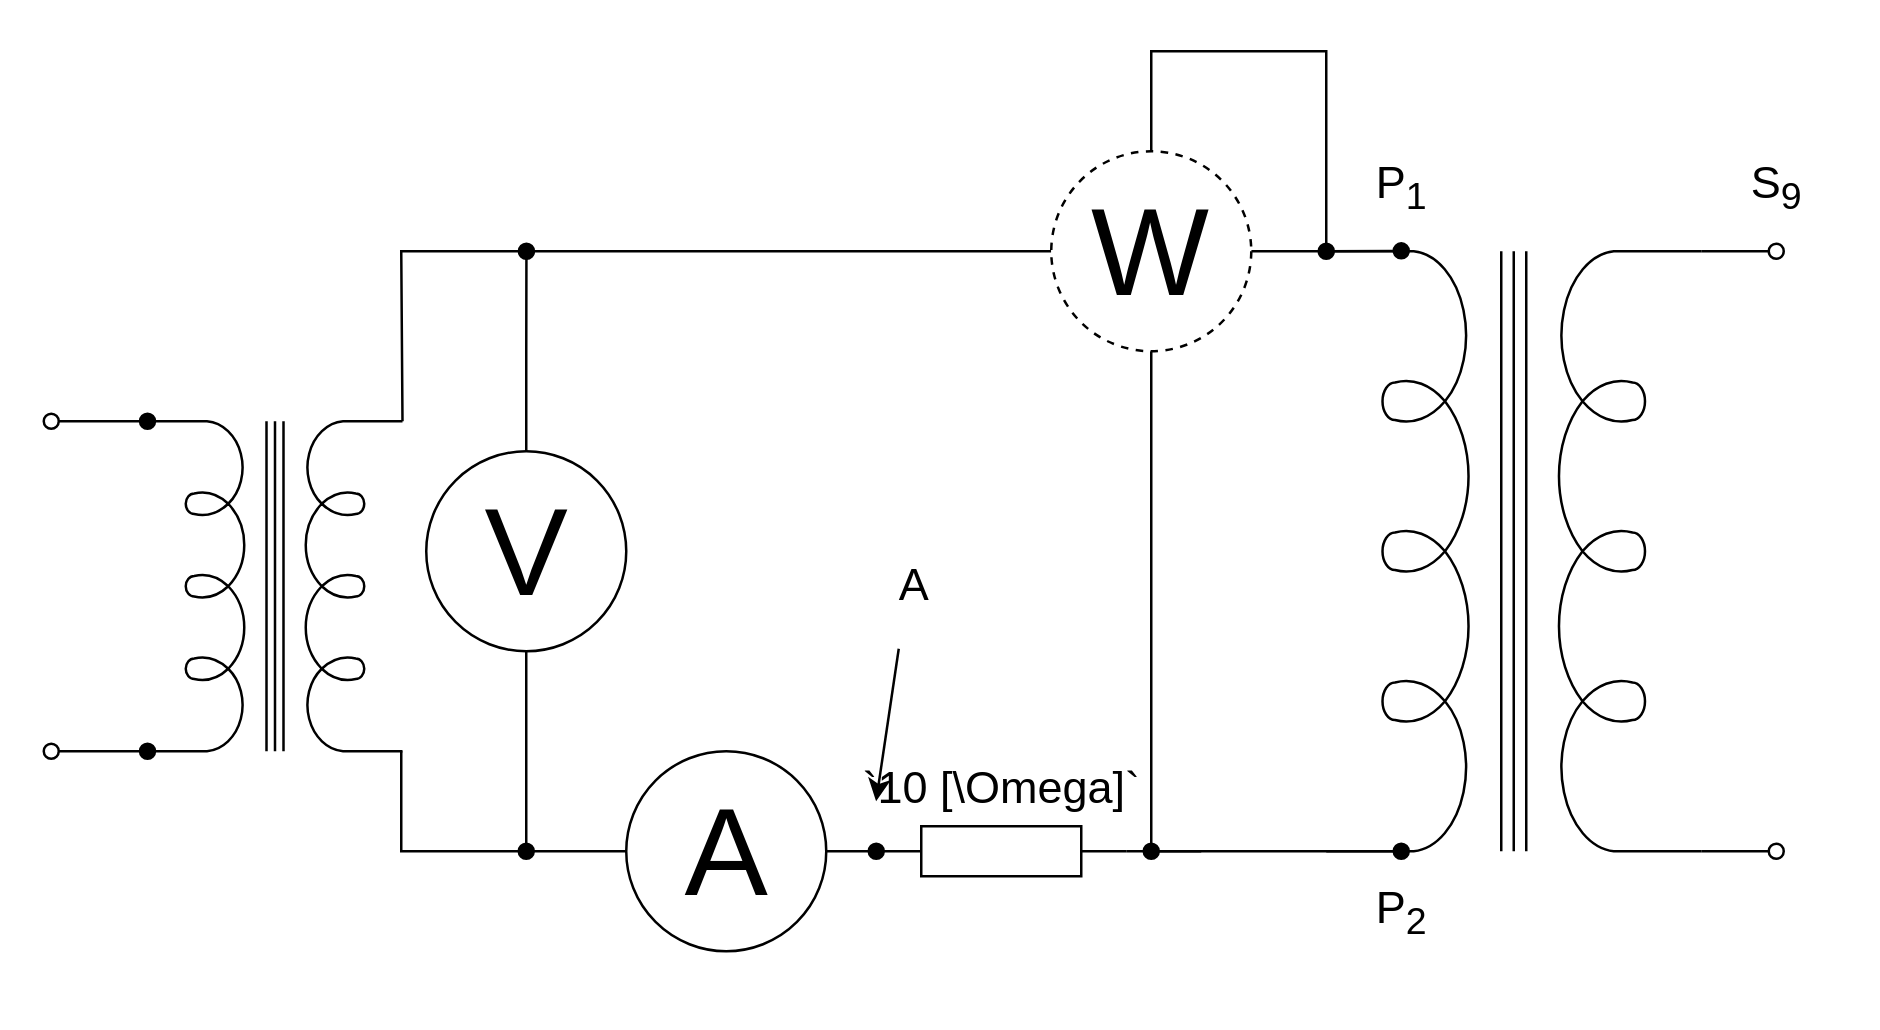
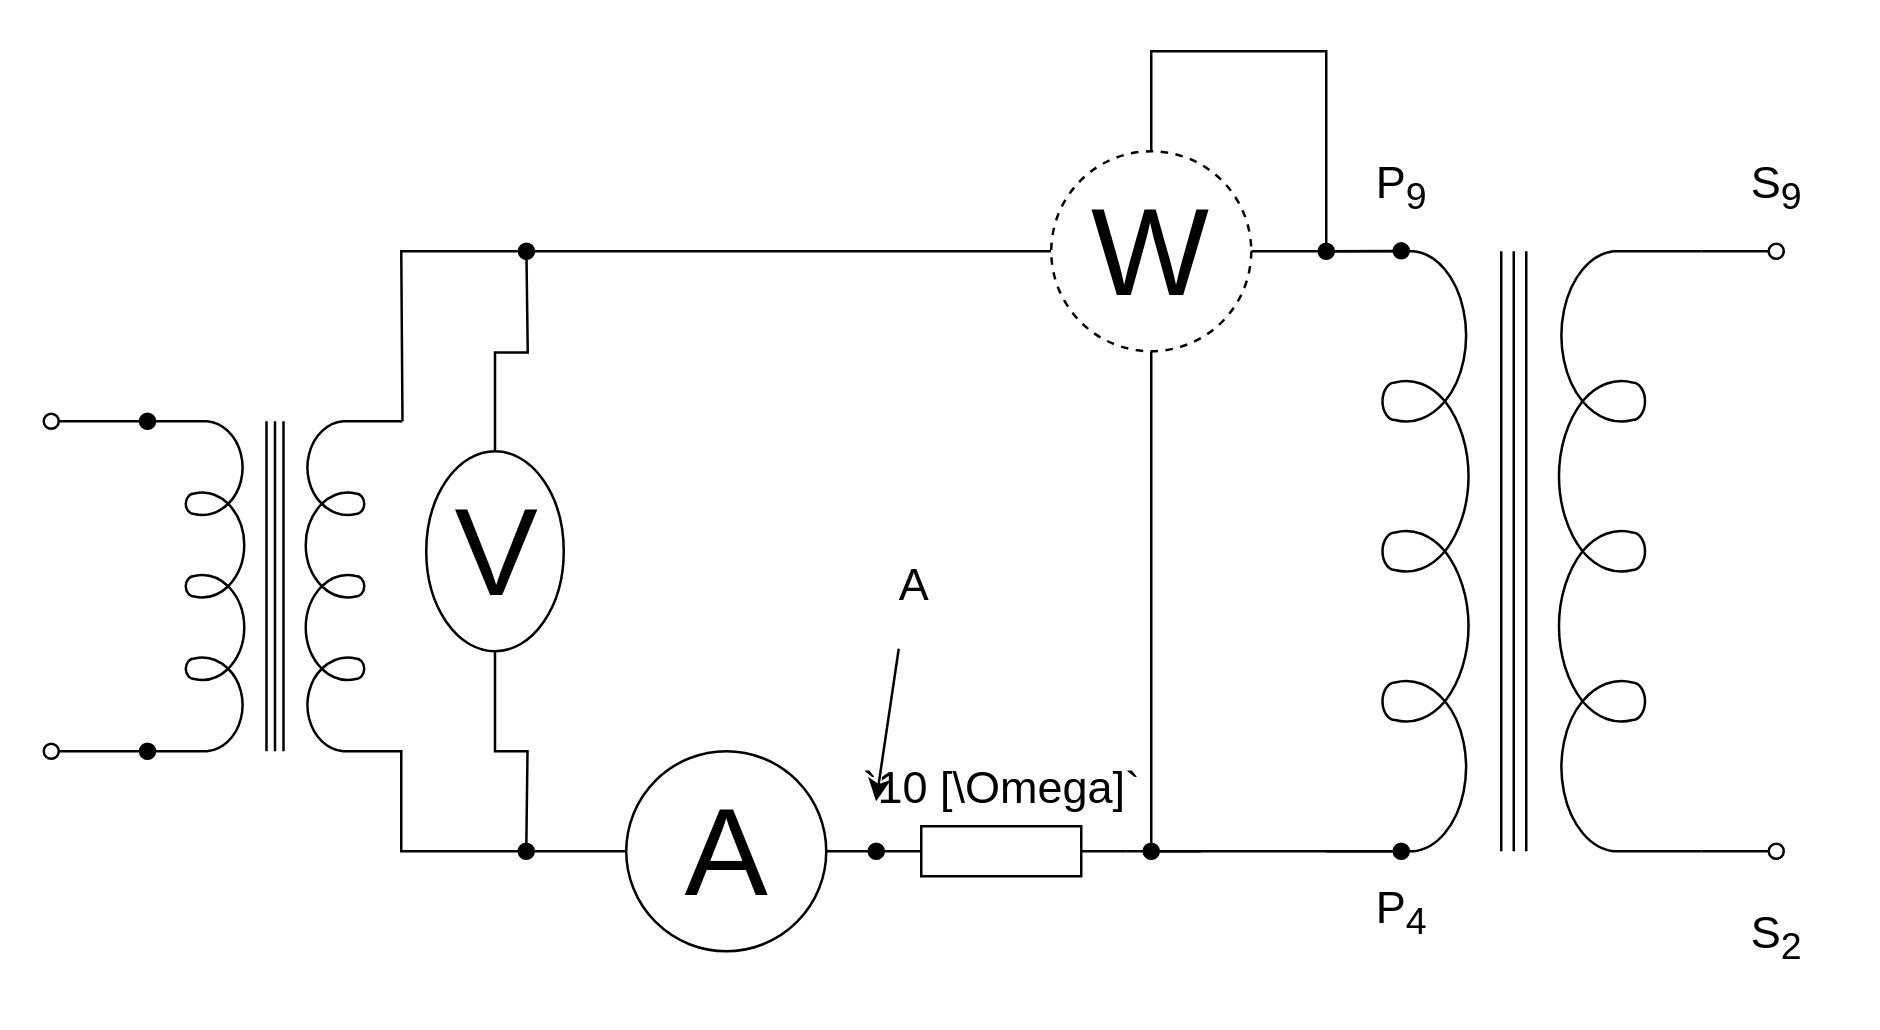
node "P1": label "P1" -> "P9"
node "V": size 200x200 -> 138x200
node "P2": label "P2" -> "P4"
node "S2": added
